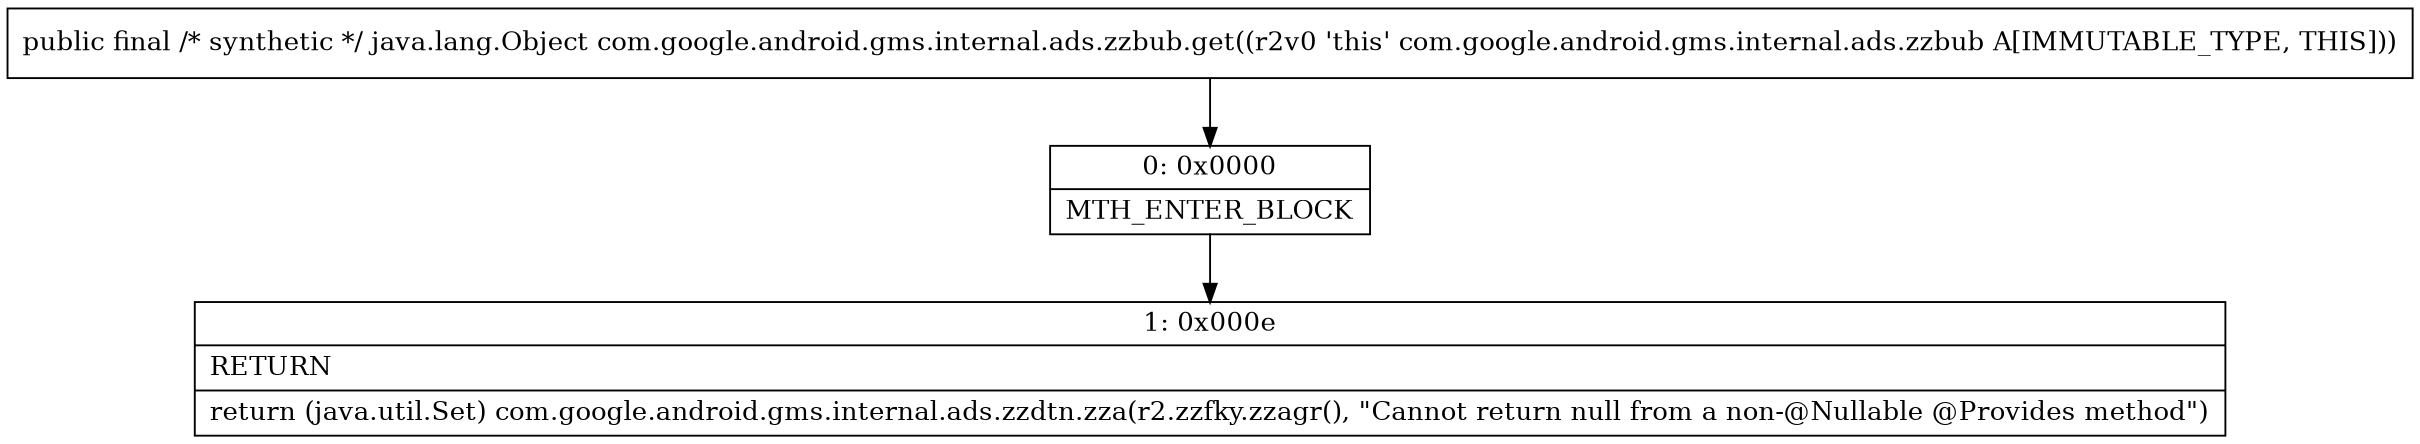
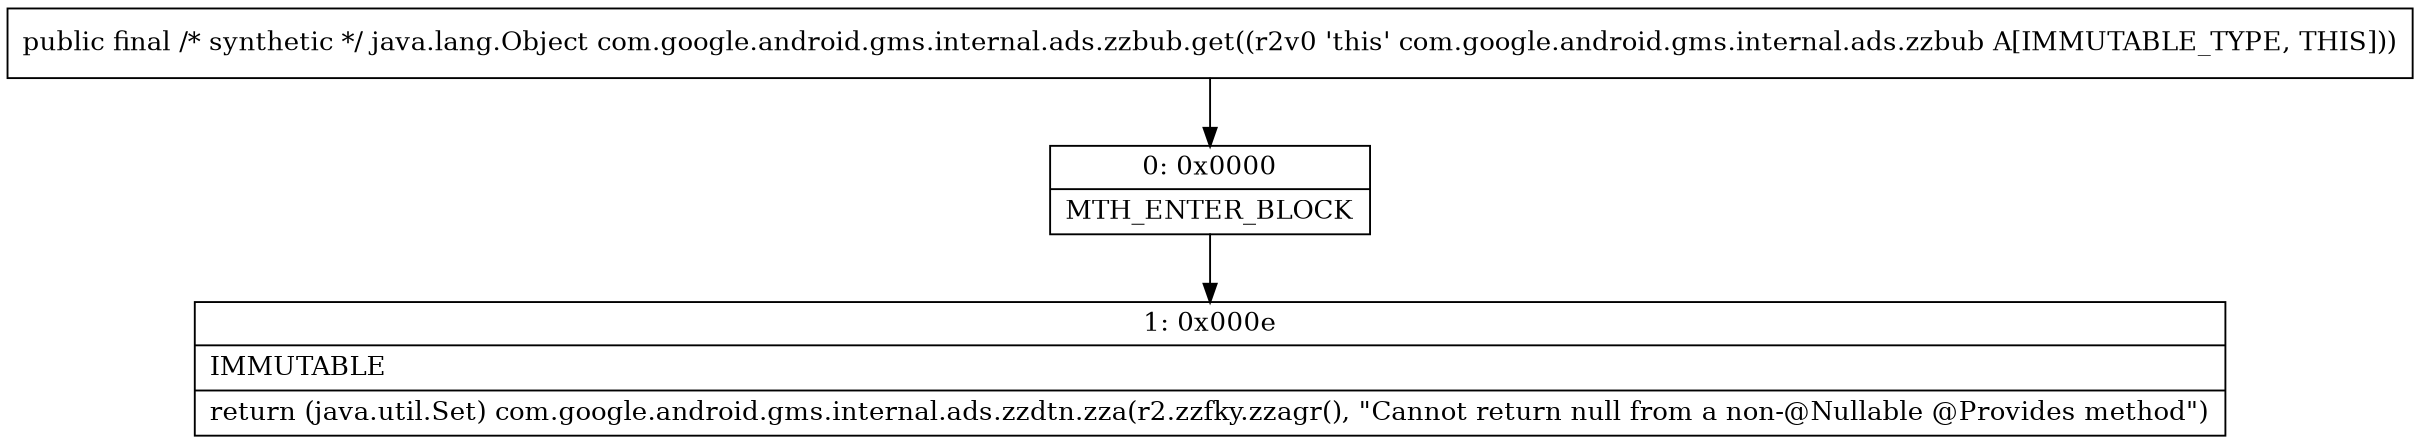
node "1: 0x000e": text "RETURN" -> "IMMUTABLE"
